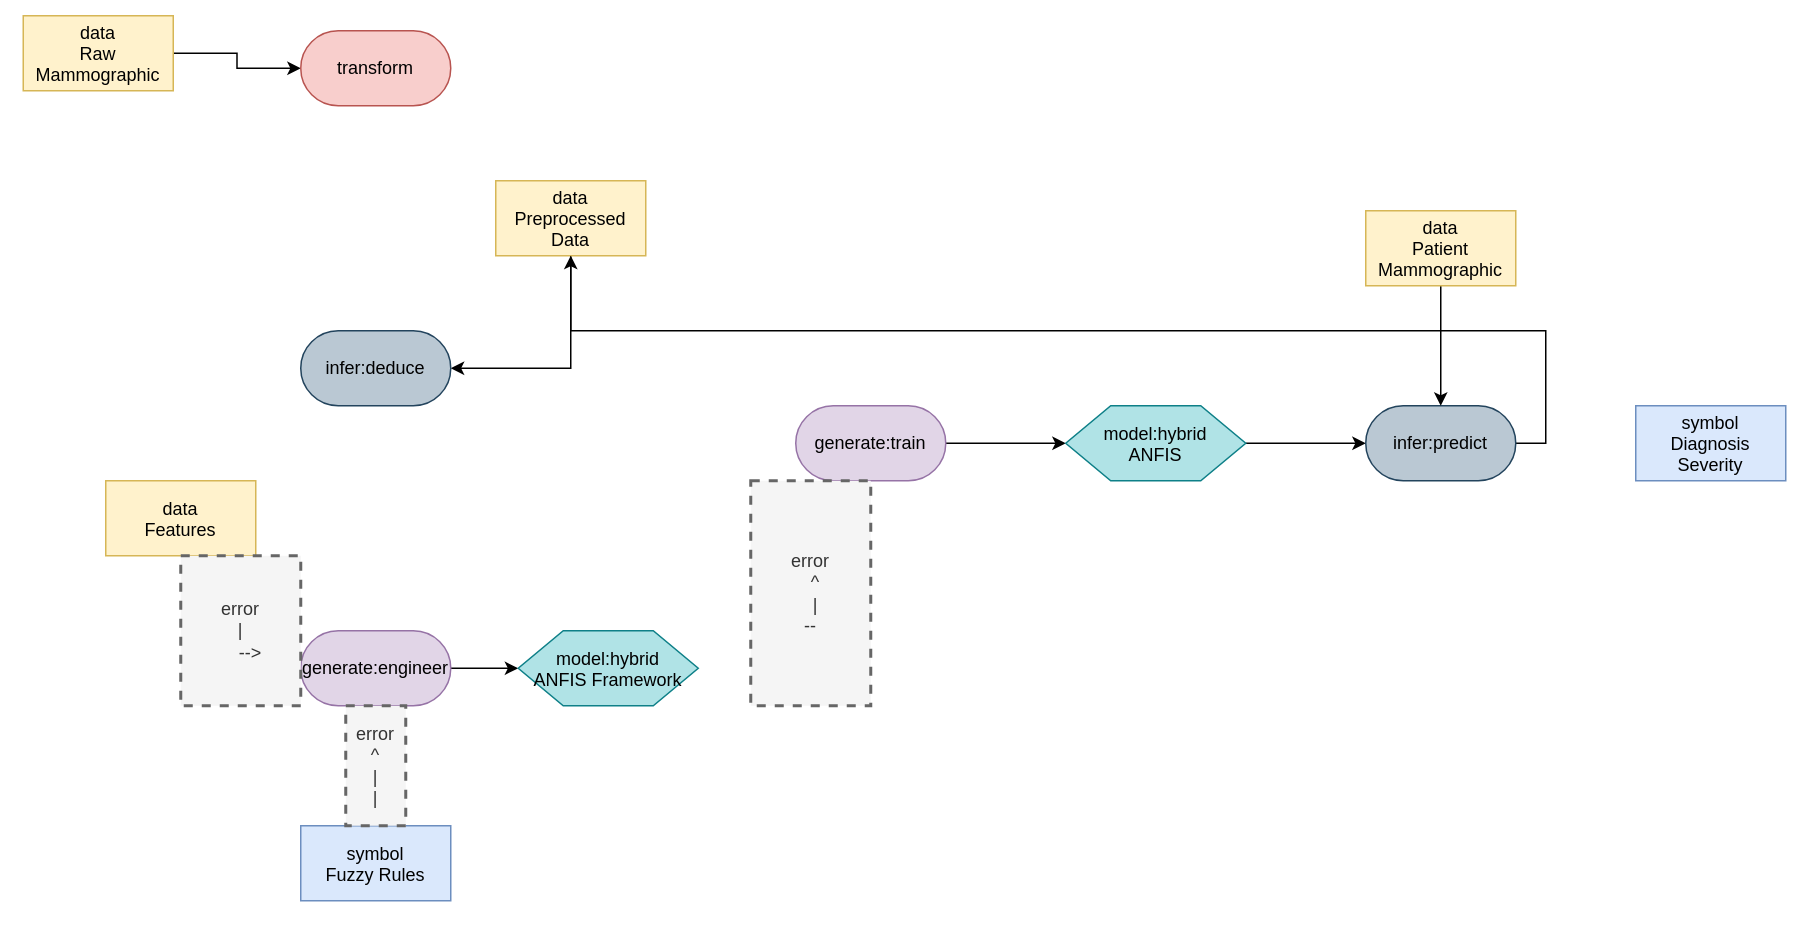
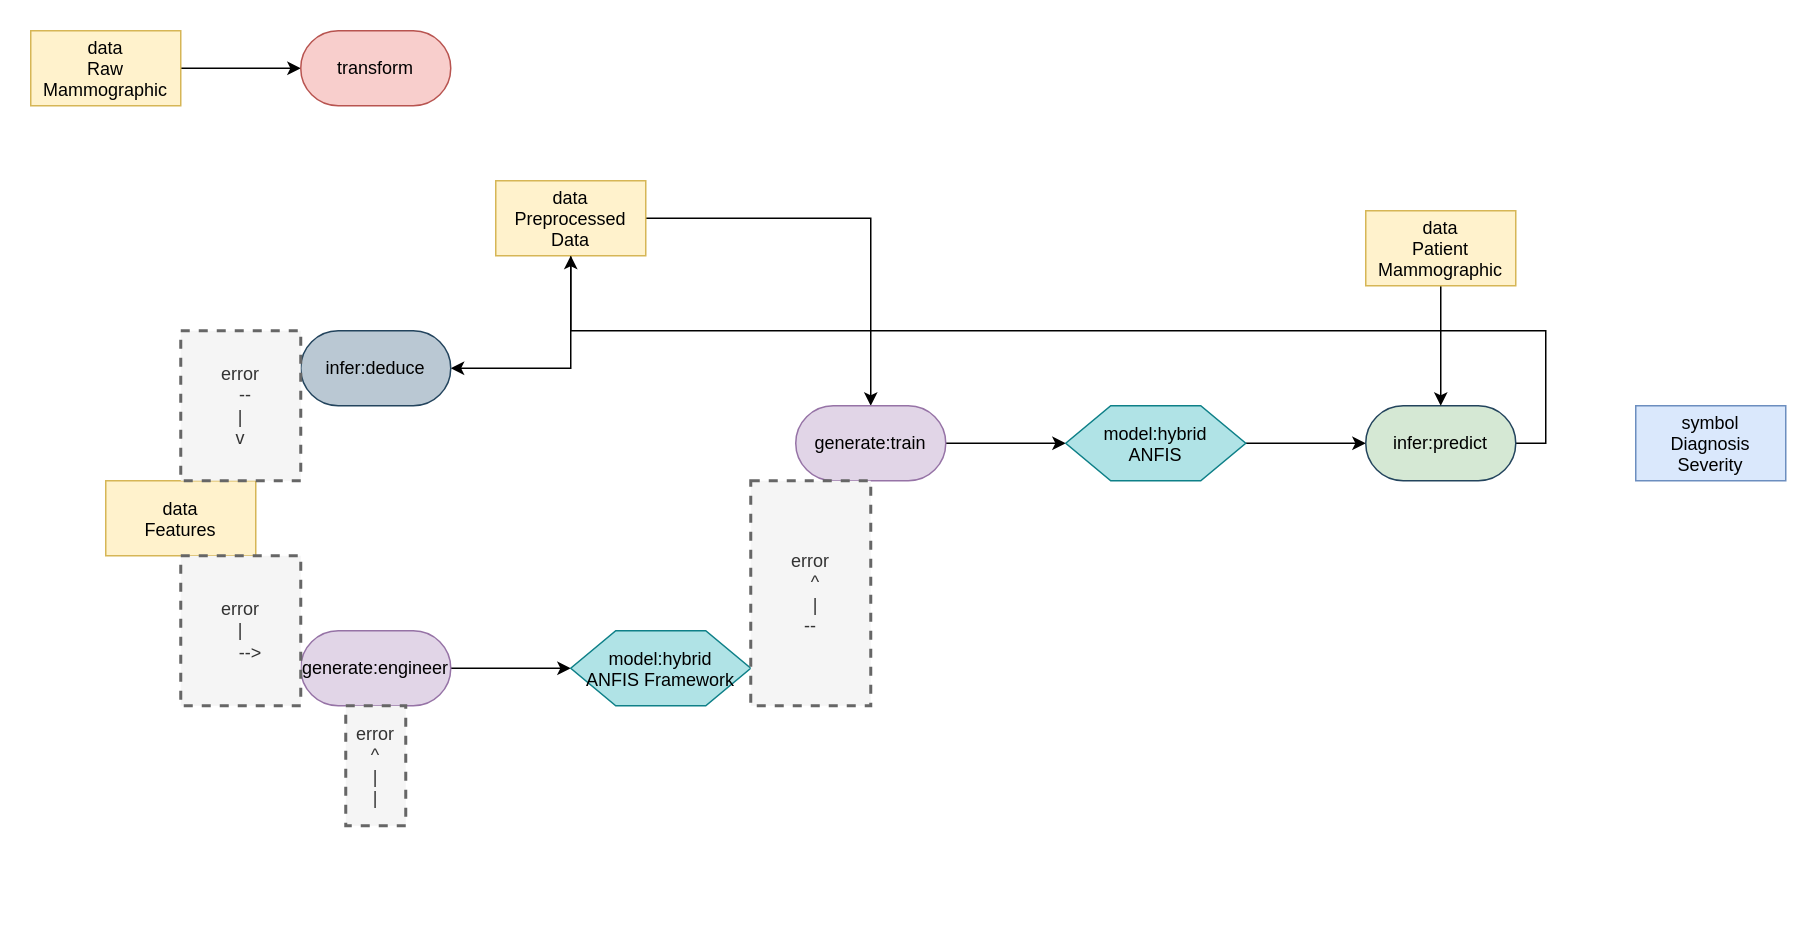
node "data Raw Mammographic": moved (98, 53) -> (106, 68)
edge "data Preprocessed Data" -> "generate:train": added
node "error -- | v": added
node "infer:predict": fillcolor #bac8d3 -> #d5e8d4
node "model:hybrid ANFIS Framework": moved (608, 668) -> (661, 668)
node "symbol Fuzzy Rules": removed
